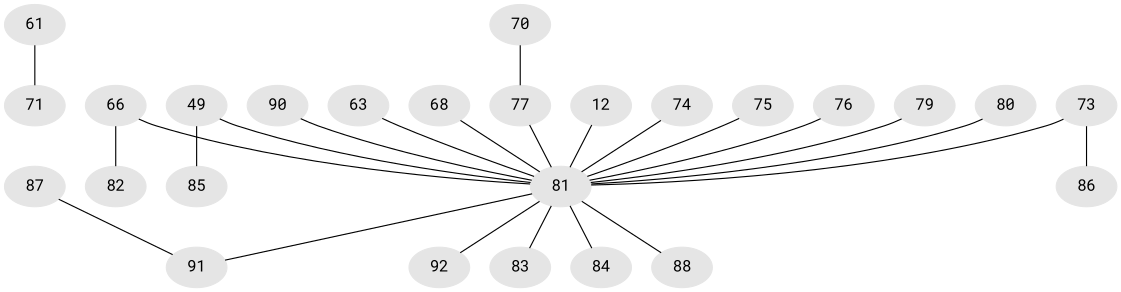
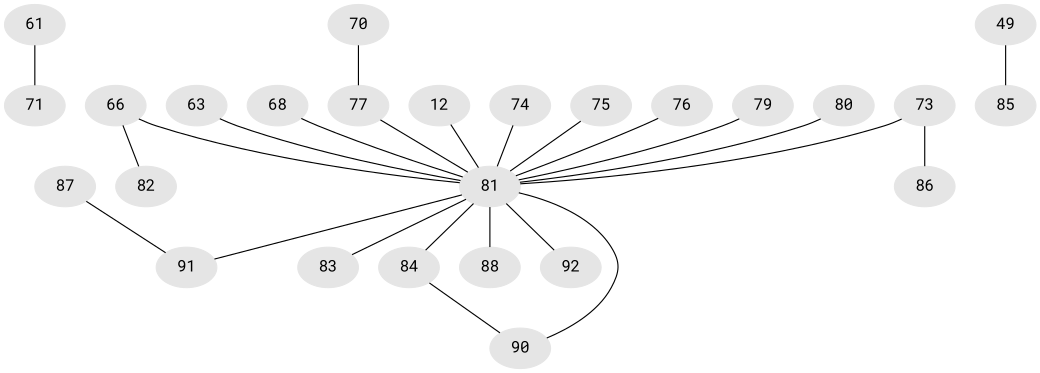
edge "49" -- "81": removed
edge "84" -- "90": added
